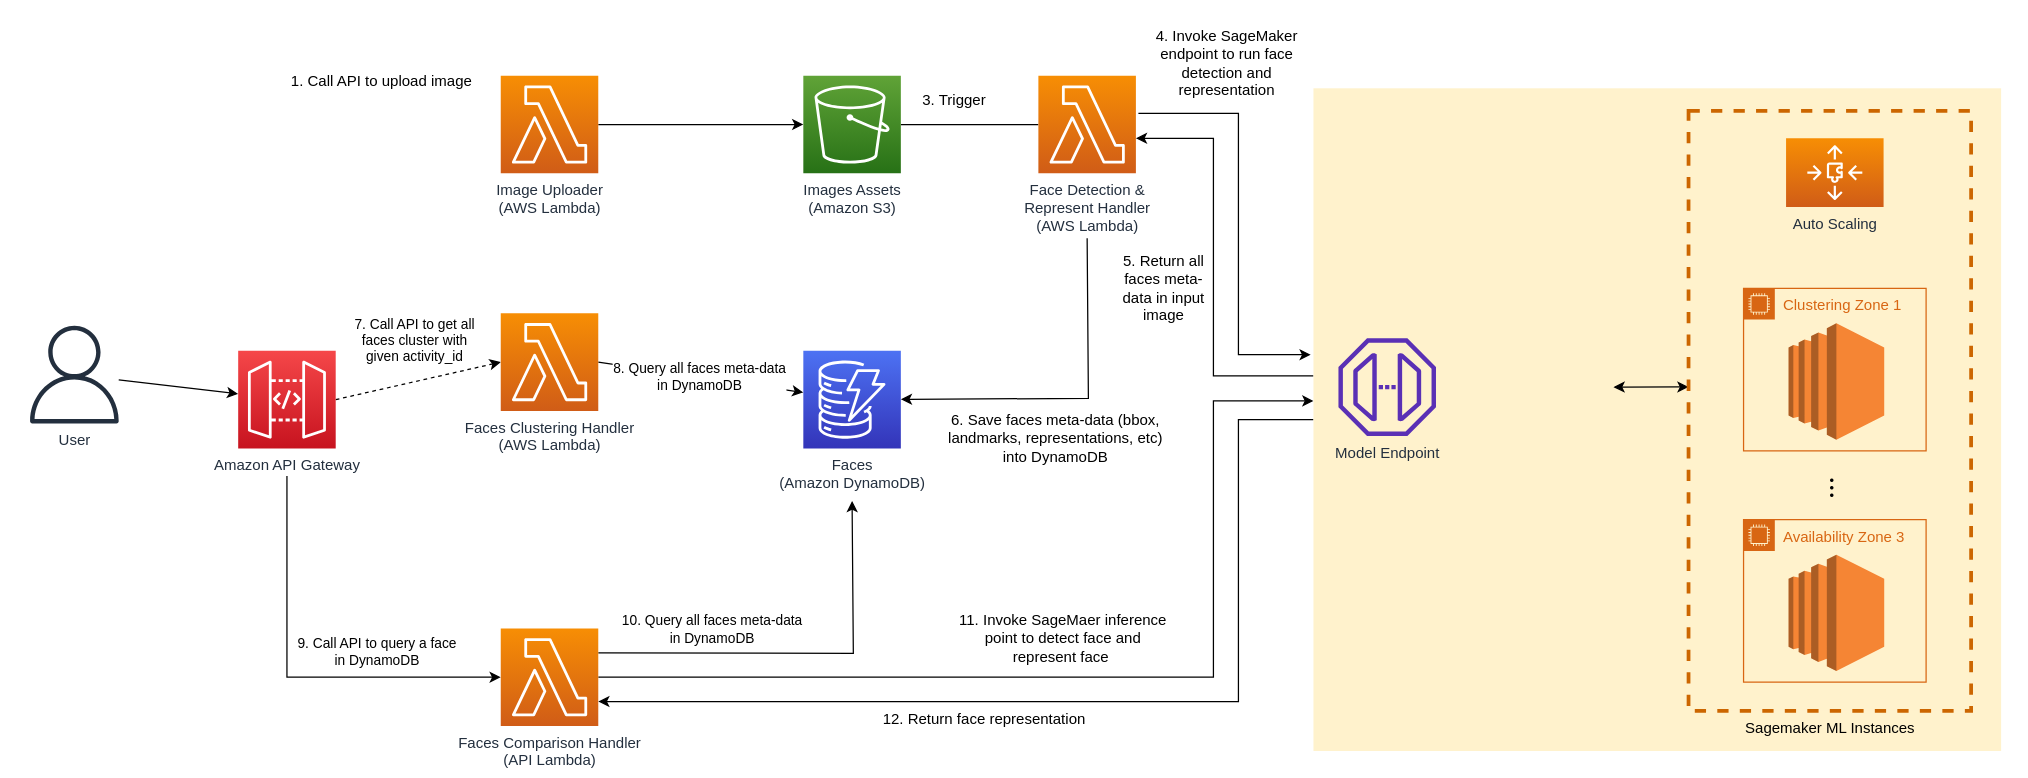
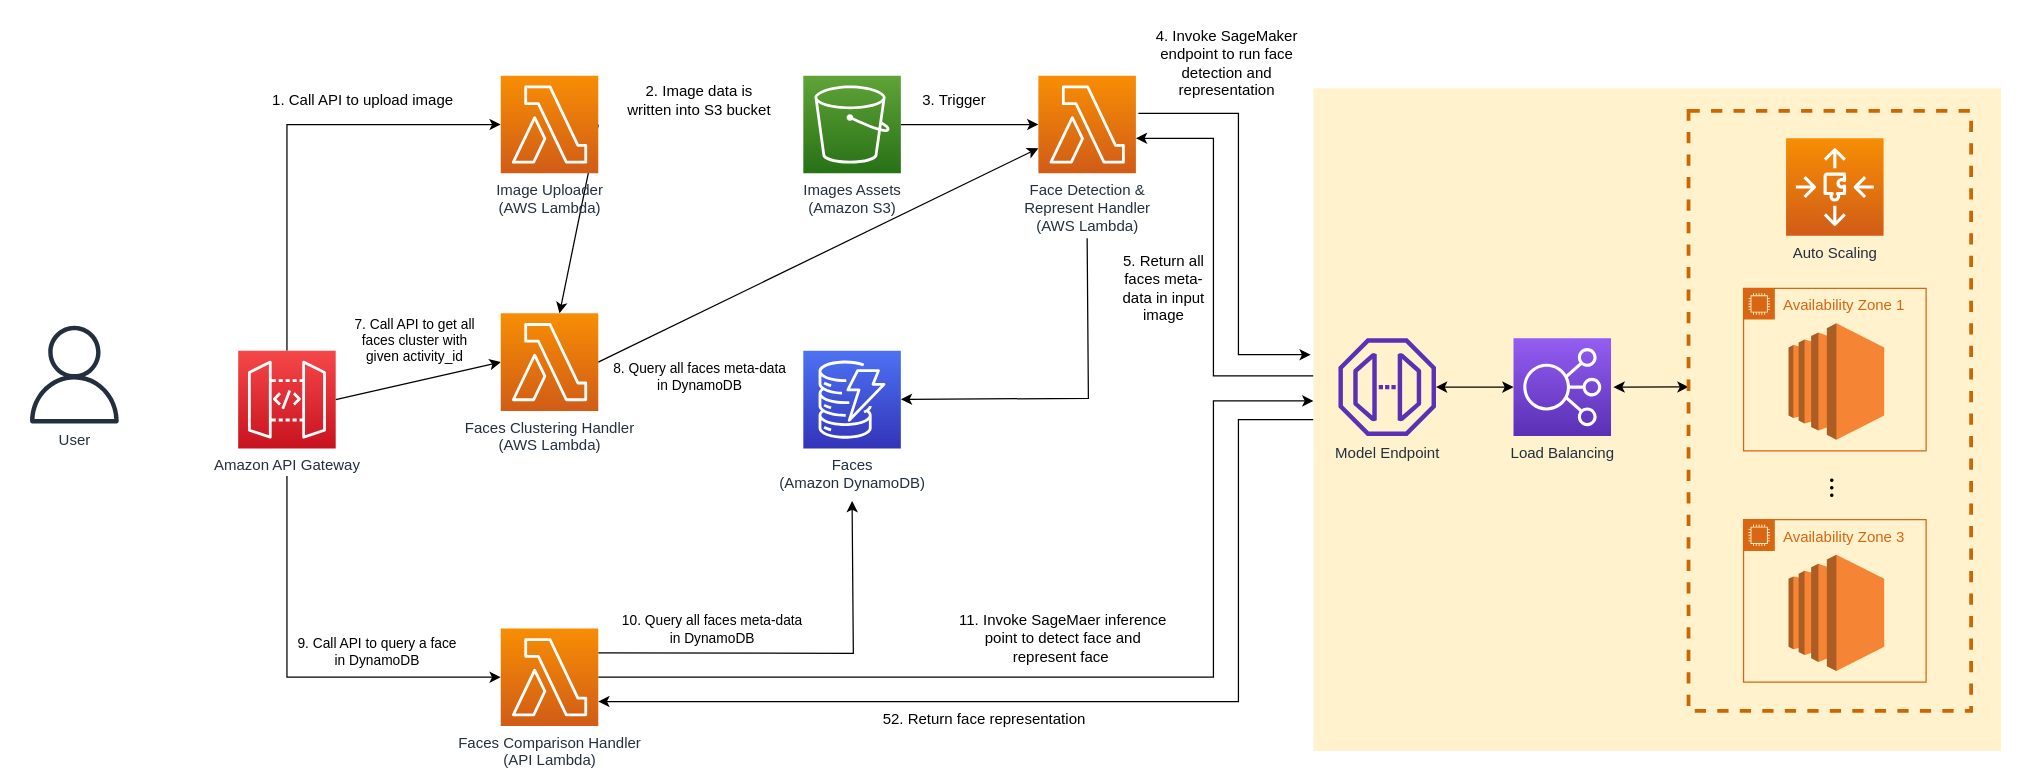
node "1. Call API to upload image": moved (382, 82) -> (363, 101)
node "2. Image data is written into S3 bucket": added
edge "Image Uploader (AWS Lambda)" -> "Images Assets (Amazon S3)": now "Image Uploader (AWS Lambda)" -> "Faces Clustering Handler (AWS Lambda)"
edge "Images Assets (Amazon S3)" -- "Face Detection & Represent Handler (AWS Lambda)": arrowhead none -> classic
edge "Amazon API Gateway" -> "Image Uploader (AWS Lambda)": added
node "Auto Scaling": size 98x69 -> 98x98
node "Clustering Zone 1": label "Clustering Zone 1" -> "Availability Zone 1"
edge "Faces Clustering Handler (AWS Lambda)" -> "Faces (Amazon DynamoDB)": now "Faces Clustering Handler (AWS Lambda)" -> "Face Detection & Represent Handler (AWS Lambda)"
edge "Amazon API Gateway" -> "Faces Clustering Handler (AWS Lambda)": style dashed -> solid
edge "User" -> "Amazon API Gateway": removed
edge "Model Endpoint" -- "Load Balancing": added
node "Load Balancing": added
node "6. Save faces meta-data (bbox, landmarks, representations, etc) into DynamoDB": removed
node "12. Return face representation": label "12. Return face representation" -> "52. Return face representation"
node "Sagemaker ML Instances": removed
